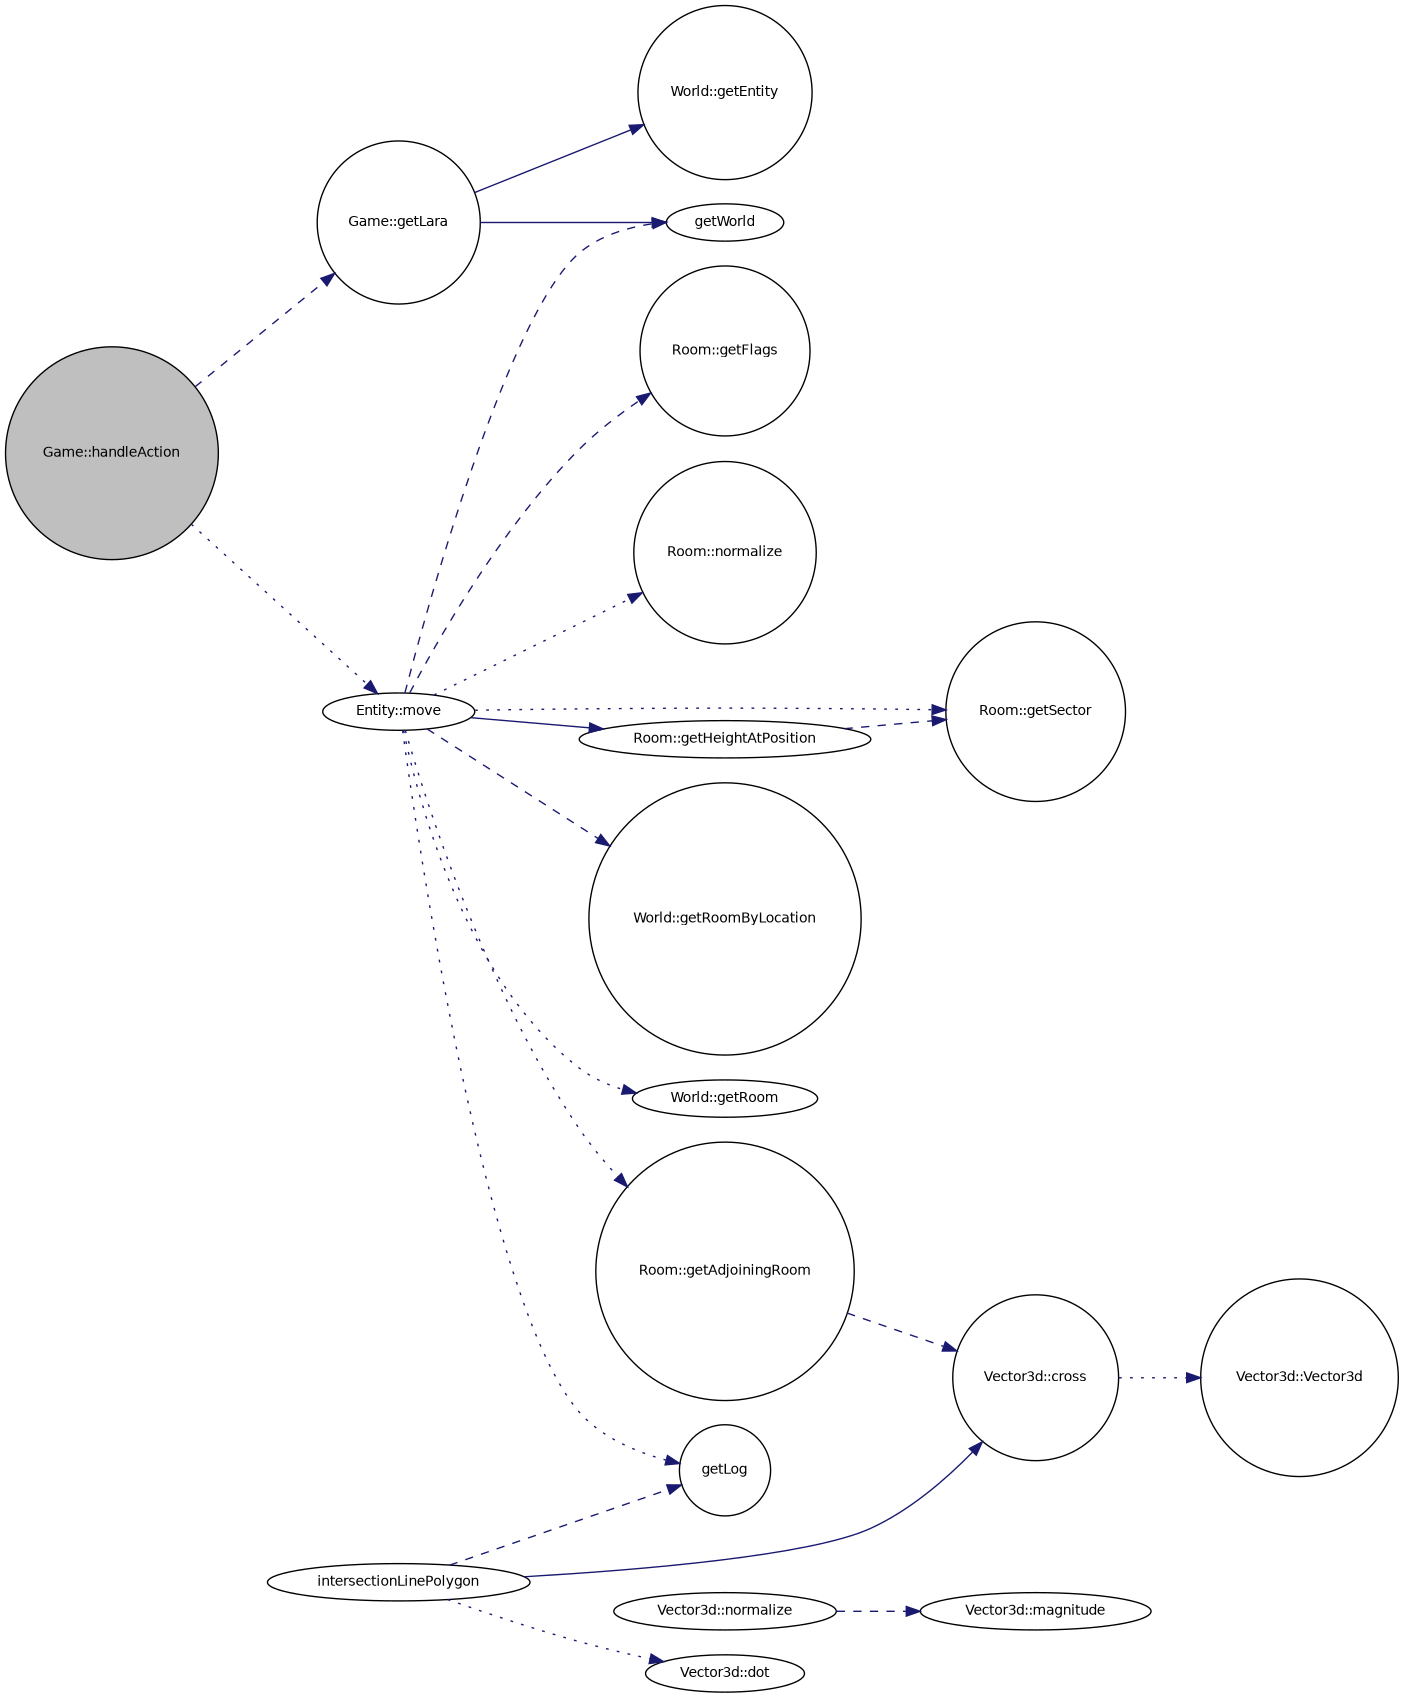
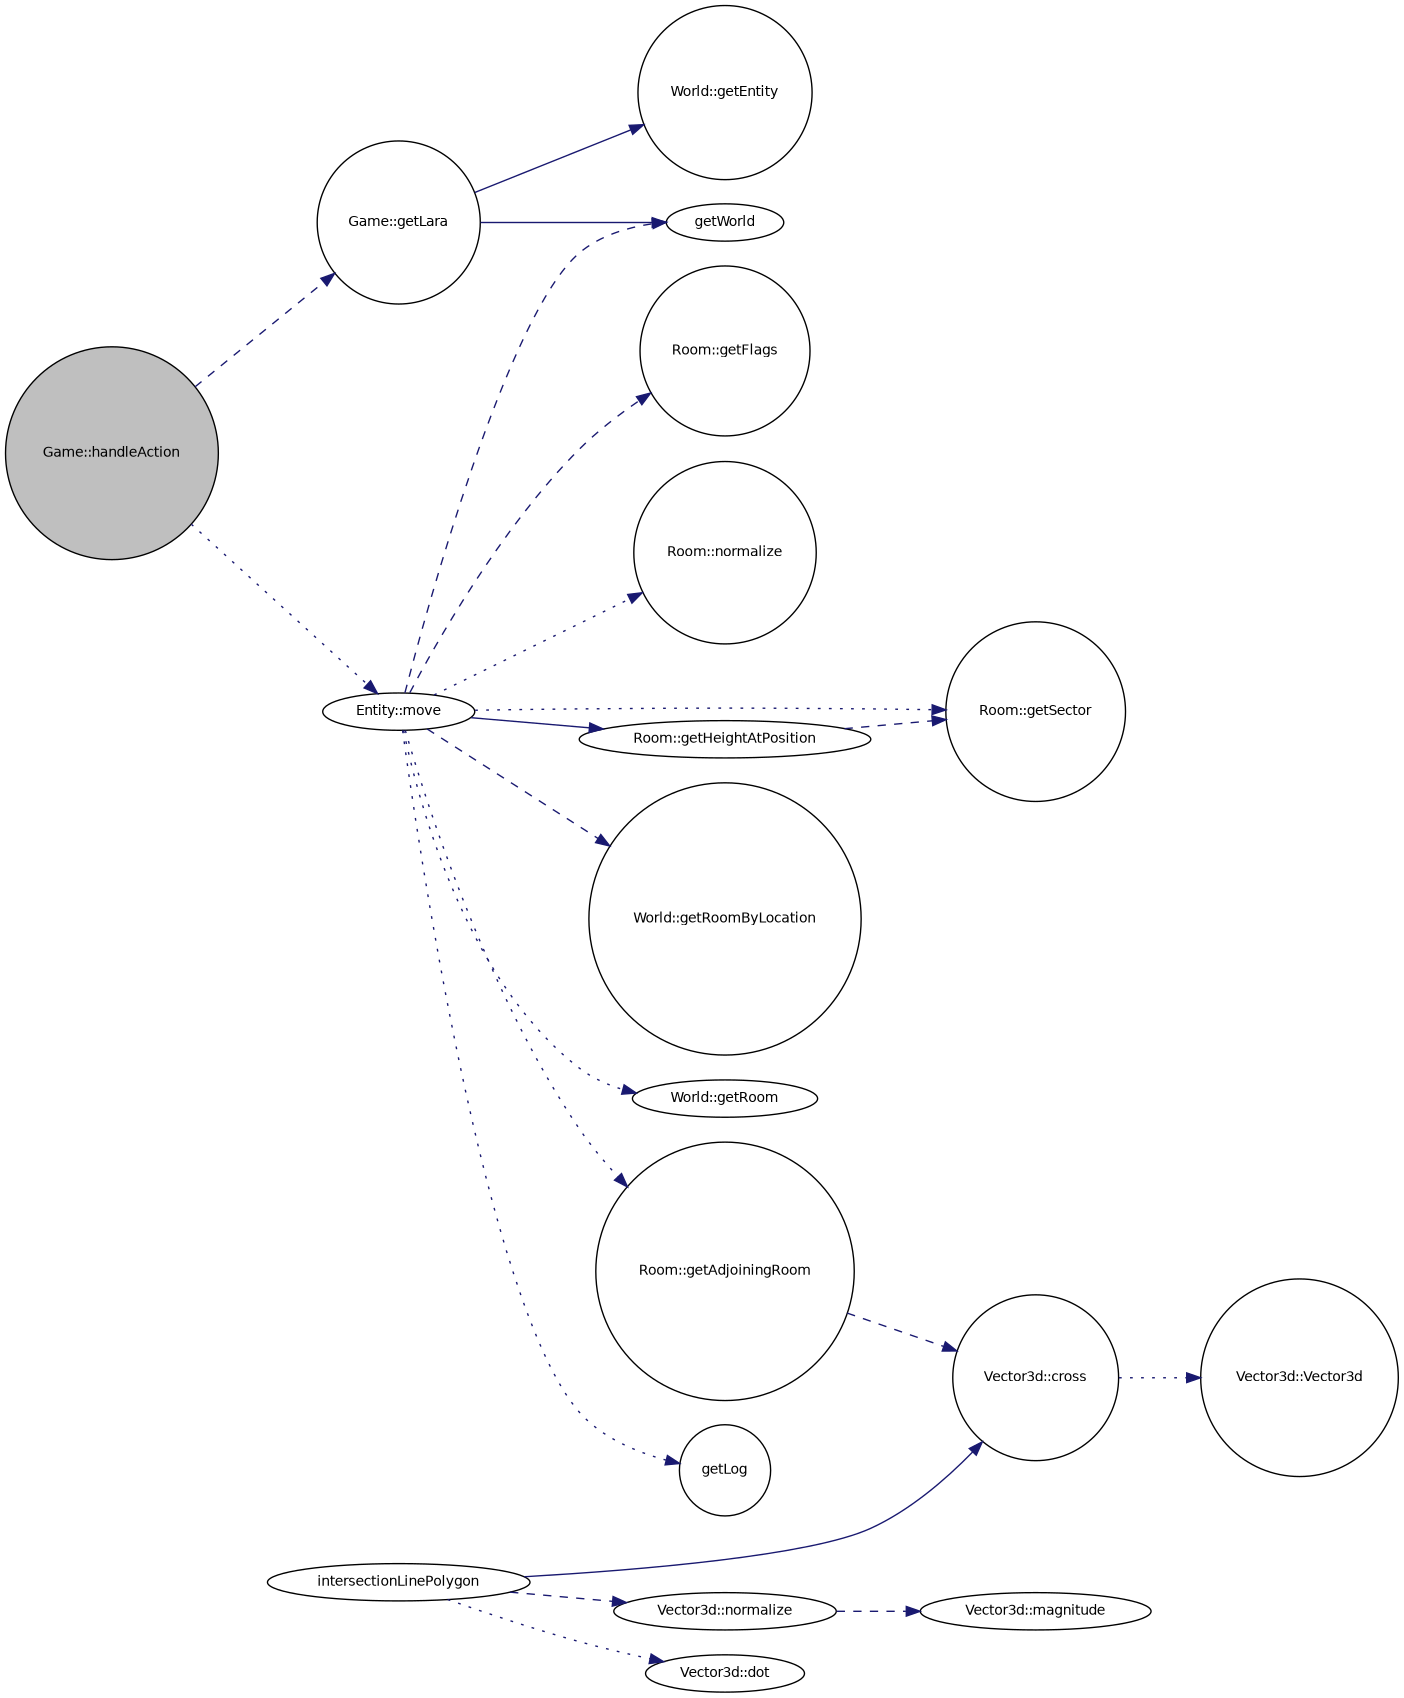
edge "intersectionLinePolygon" -> "getLog": now "intersectionLinePolygon" -> "Vector3d::normalize"
